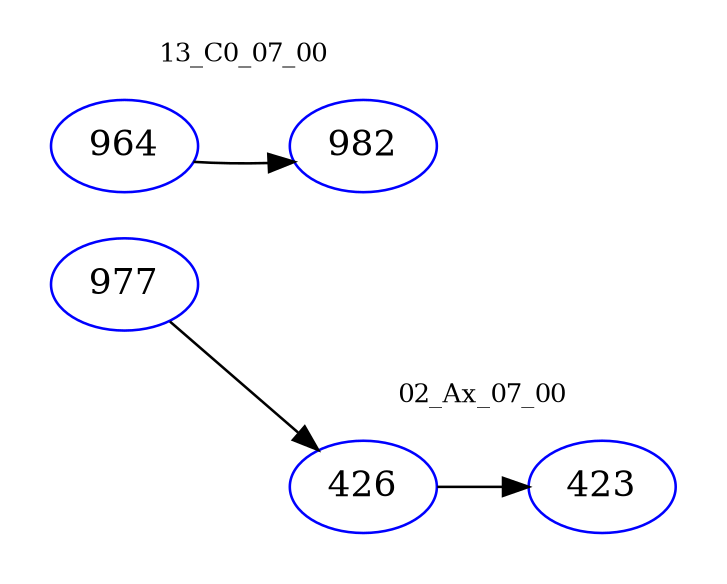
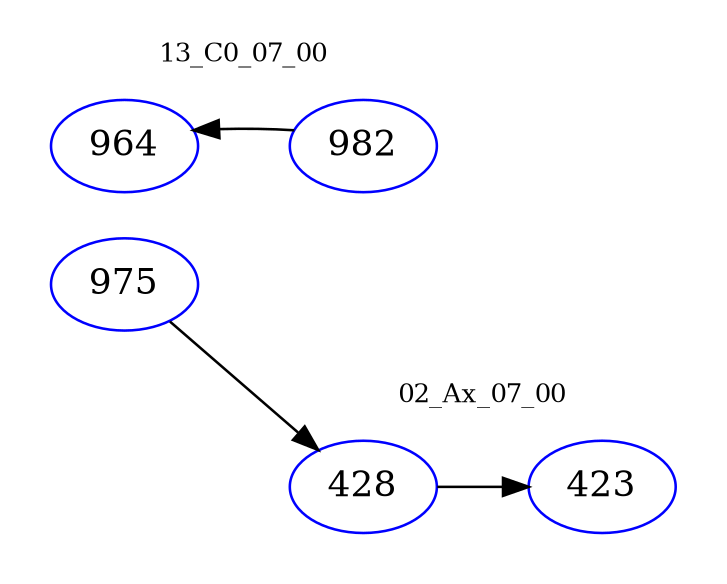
edge "964" -> "982": reversed
node "977": label "977" -> "975"
node "426": label "426" -> "428"
